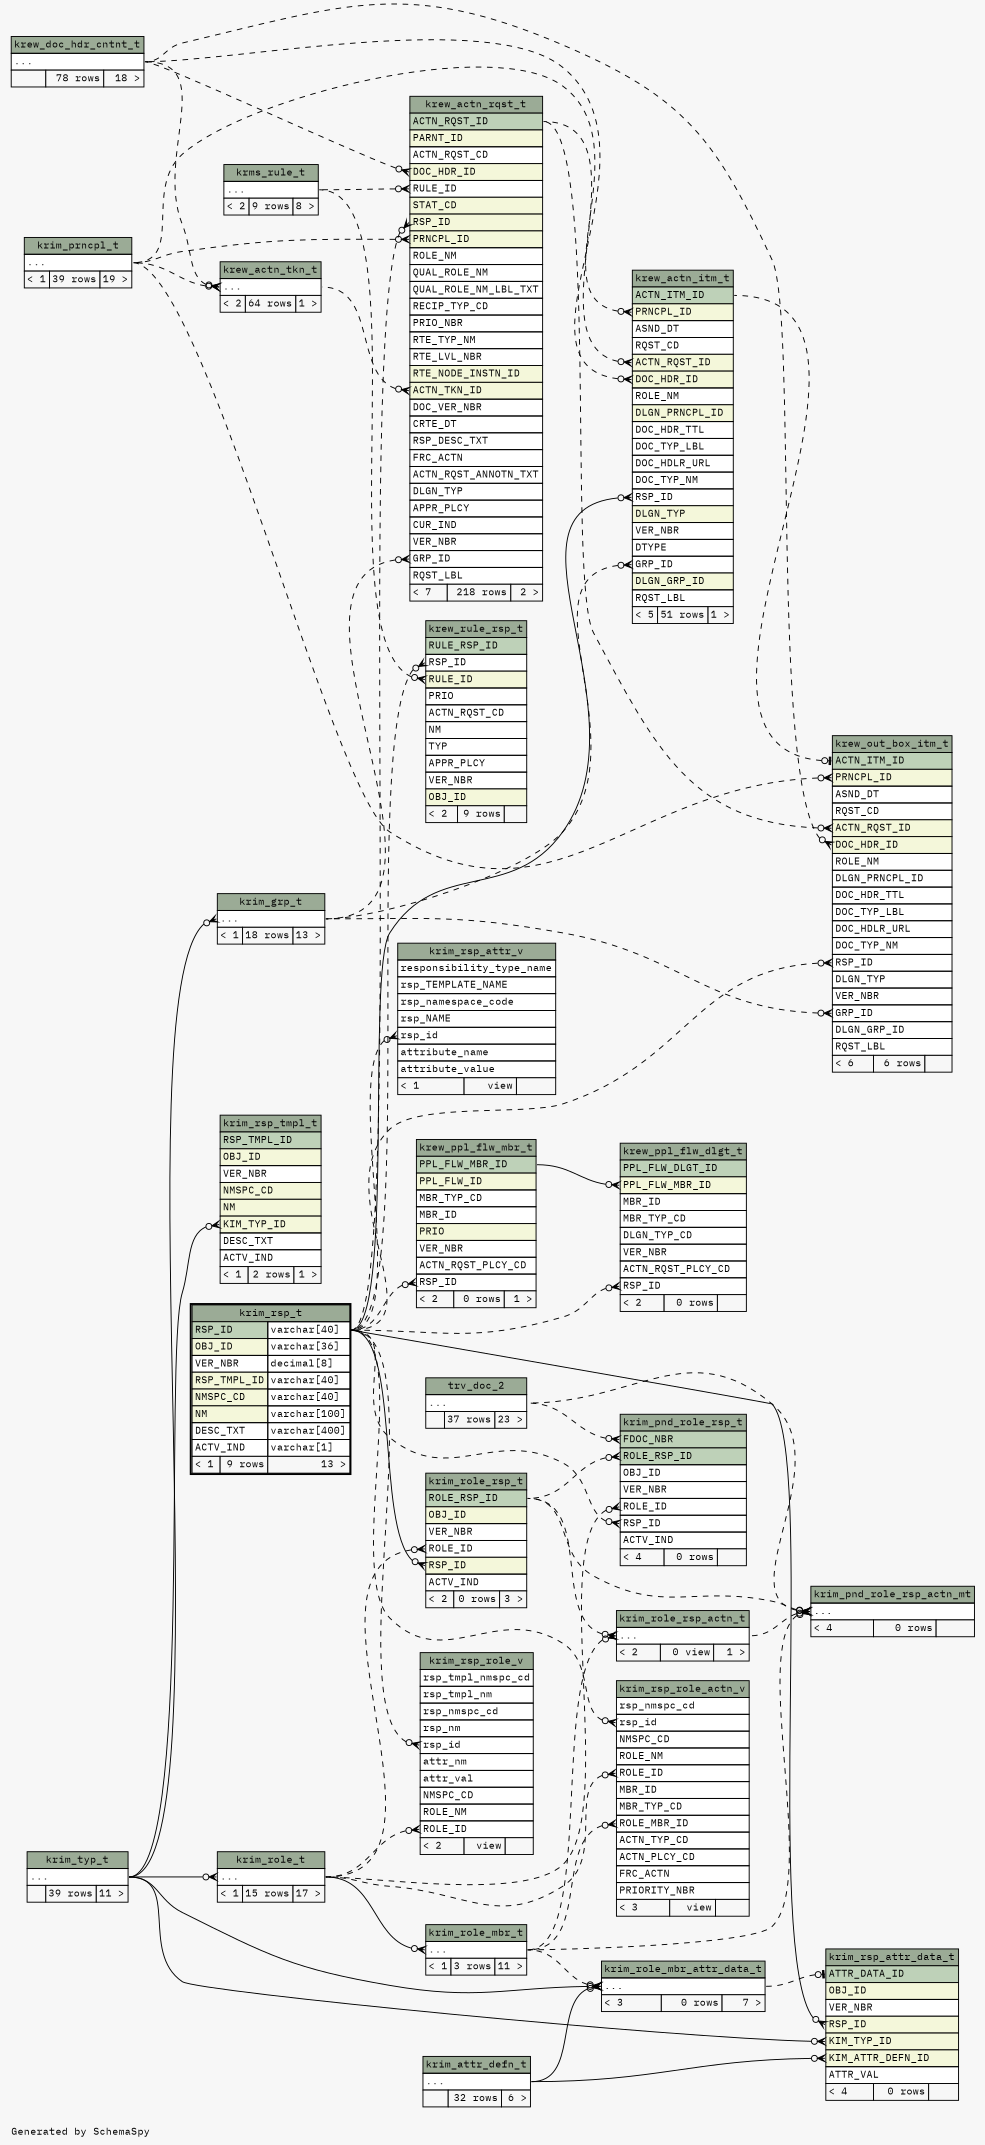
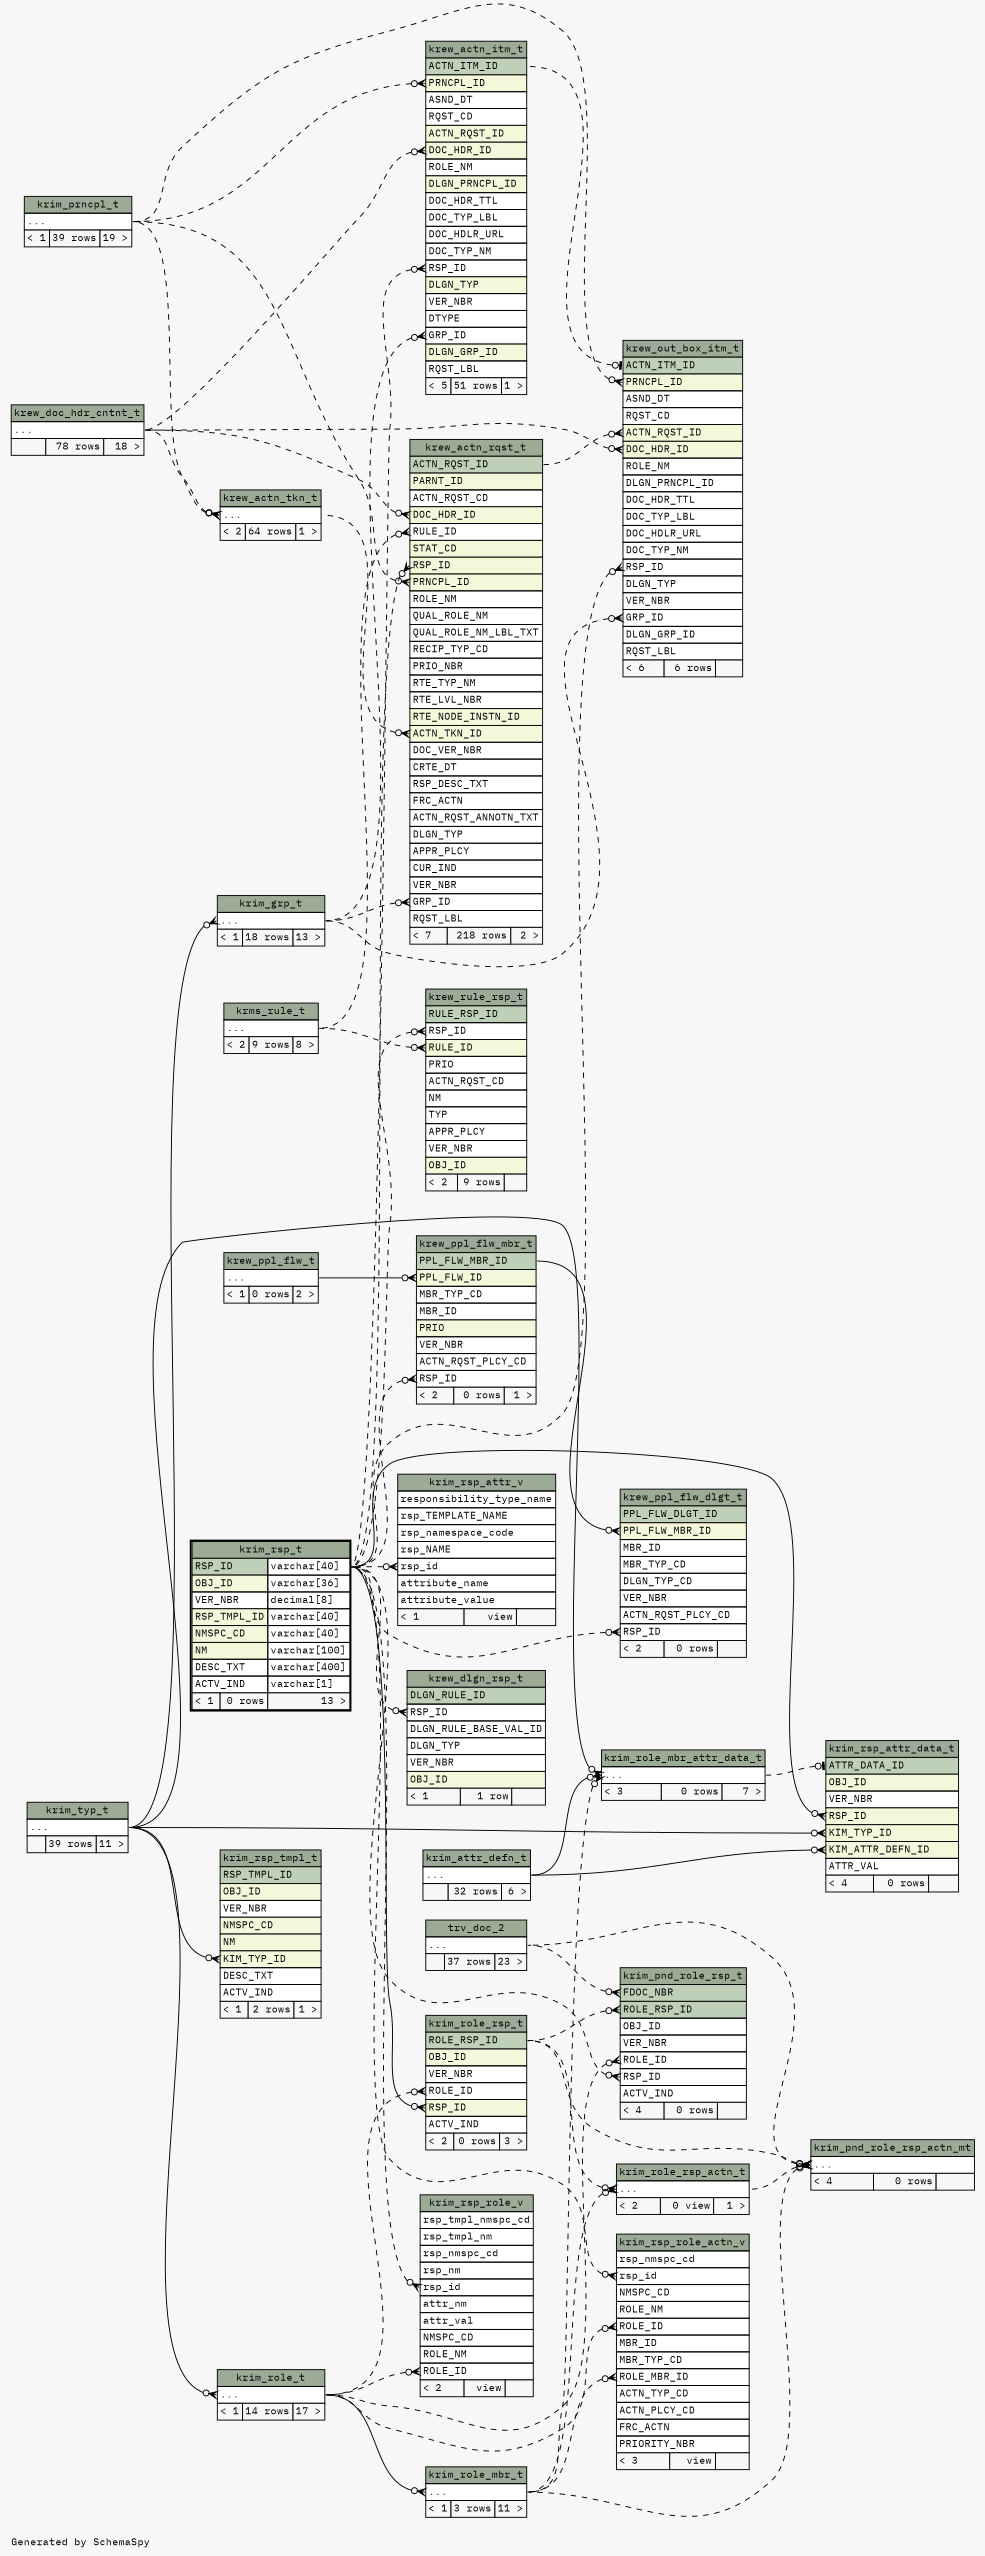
edge "krew_actn_rqst_t" -> "krew_actn_itm_t": removed
edge "krim_rsp_t" -> "krew_actn_itm_t": style solid -> dashed
node "krew_ppl_flw_t": added
node "krim_rsp_t": text "9 rows" -> "0 rows"
node "krew_dlgn_rsp_t": added
node "krim_role_t": text "15 rows" -> "14 rows"
